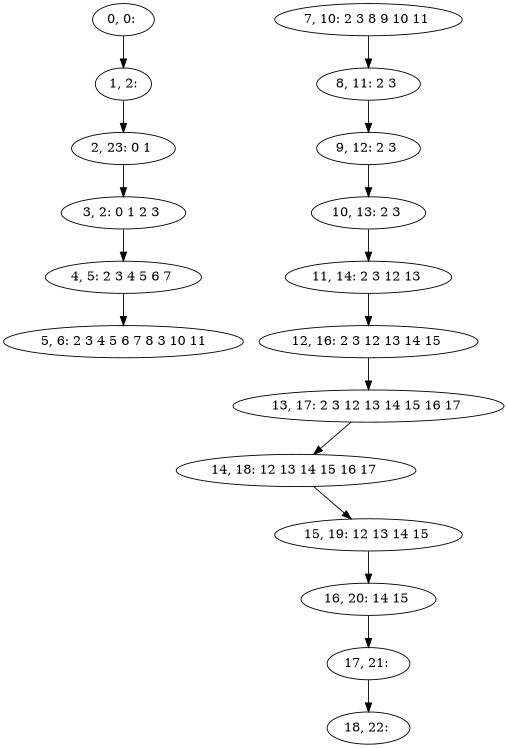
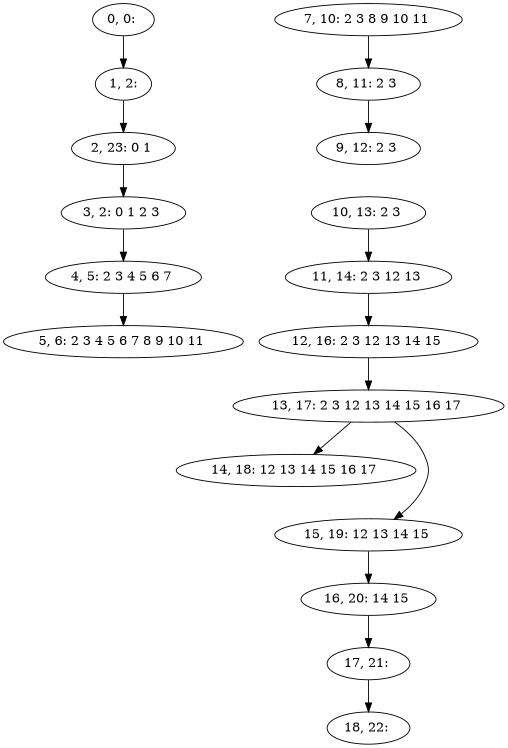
edge "9, 12: 2 3" -> "10, 13: 2 3": removed
node "5, 6: 2 3 4 5 6 7 8 3 10 11": label "5, 6: 2 3 4 5 6 7 8 3 10 11" -> "5, 6: 2 3 4 5 6 7 8 9 10 11"
edge "14, 18: 12 13 14 15 16 17" -> "15, 19: 12 13 14 15": now "13, 17: 2 3 12 13 14 15 16 17" -> "15, 19: 12 13 14 15"
